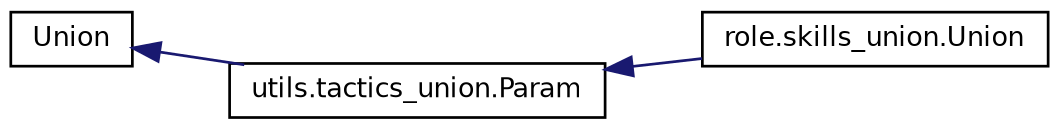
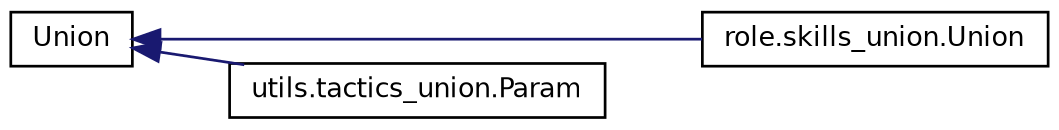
edge "role.skills_union.Union" -> "utils.tactics_union.Param": now "role.skills_union.Union" -> "Union"
